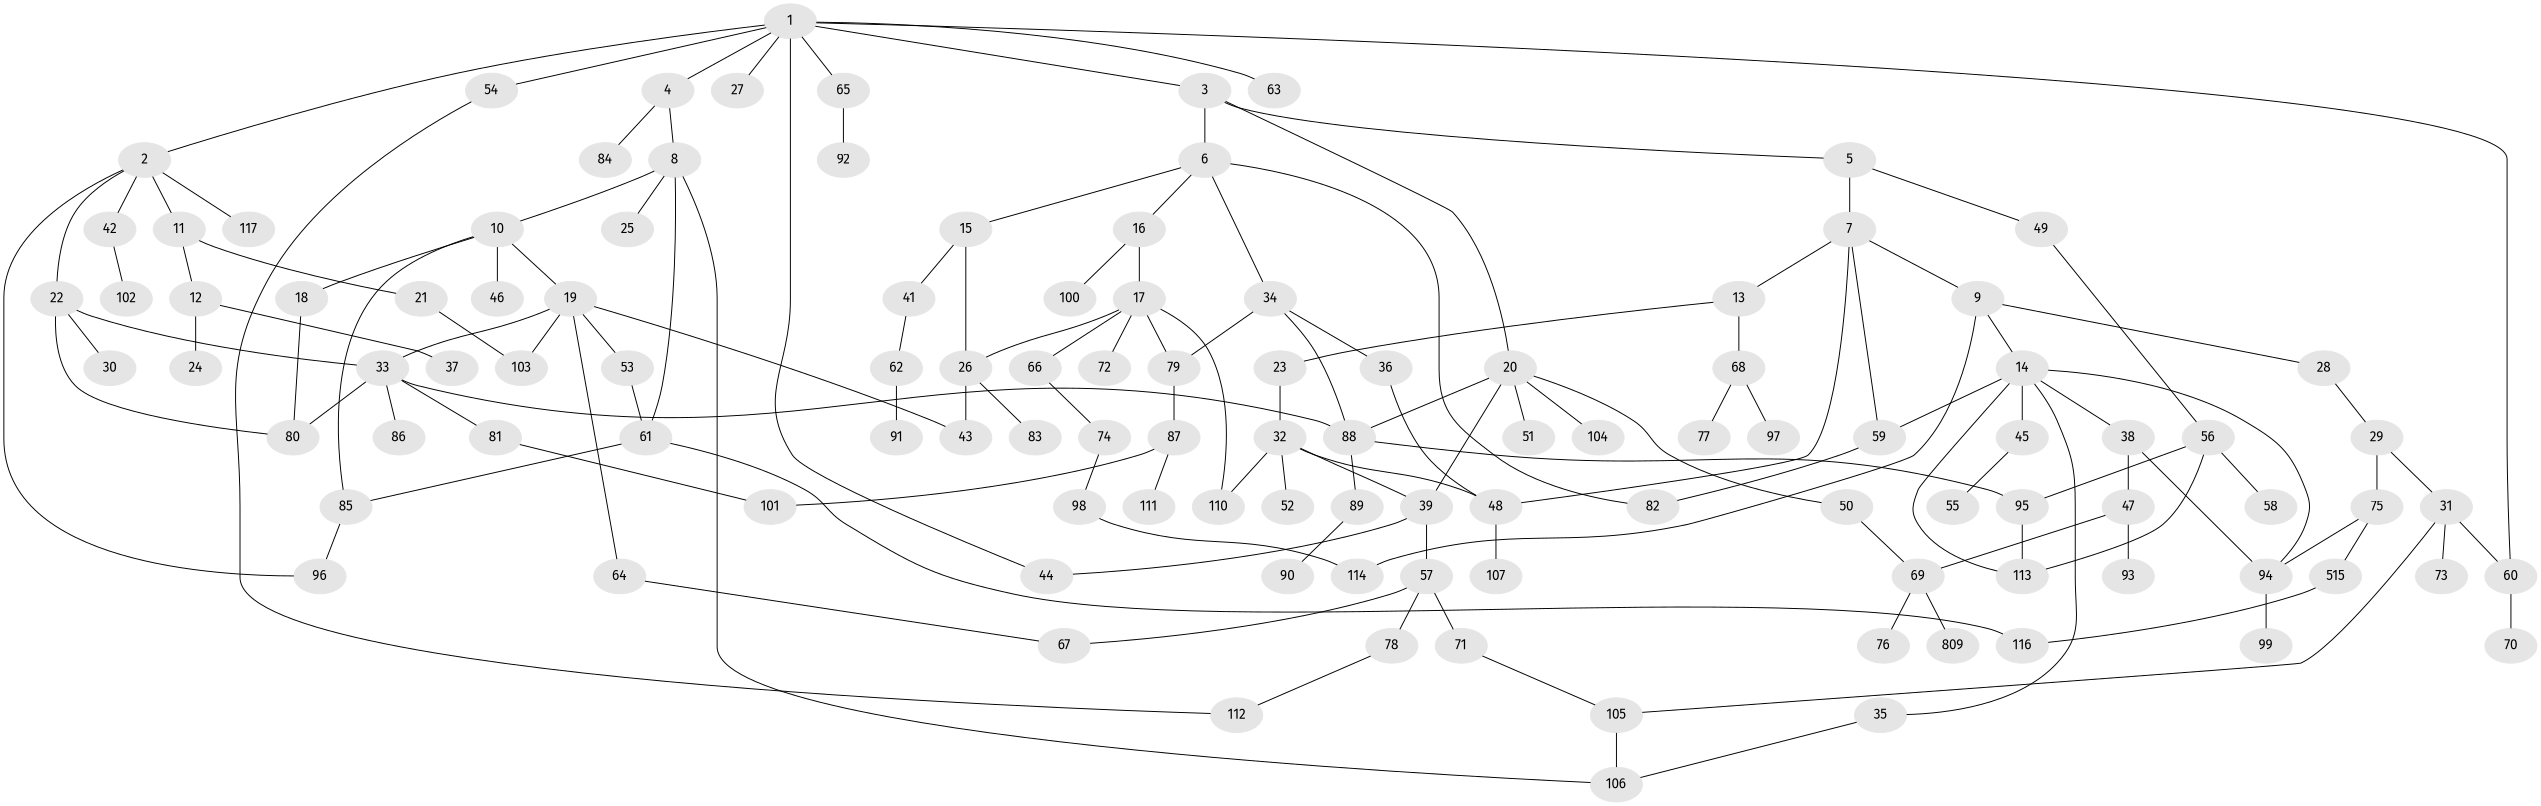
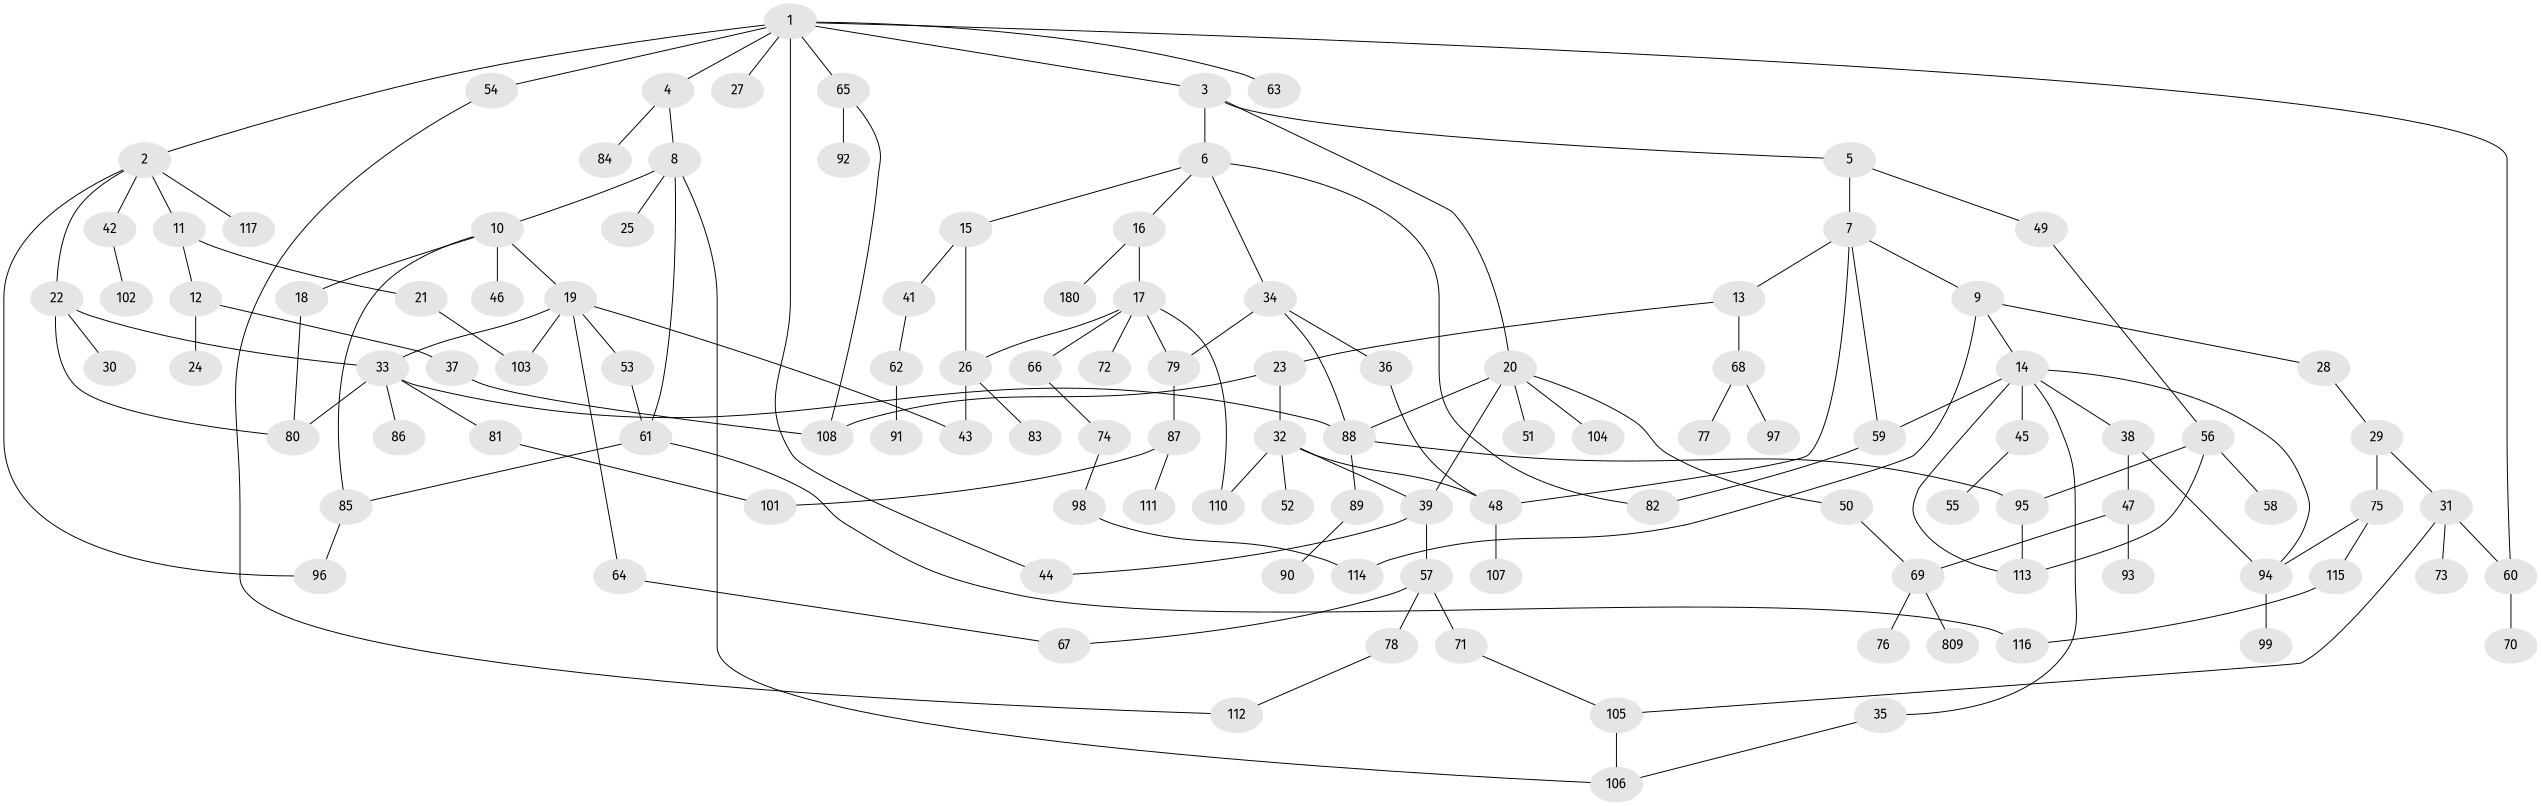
node "100": label "100" -> "180"
node "108": added
node "515": label "515" -> "115"
